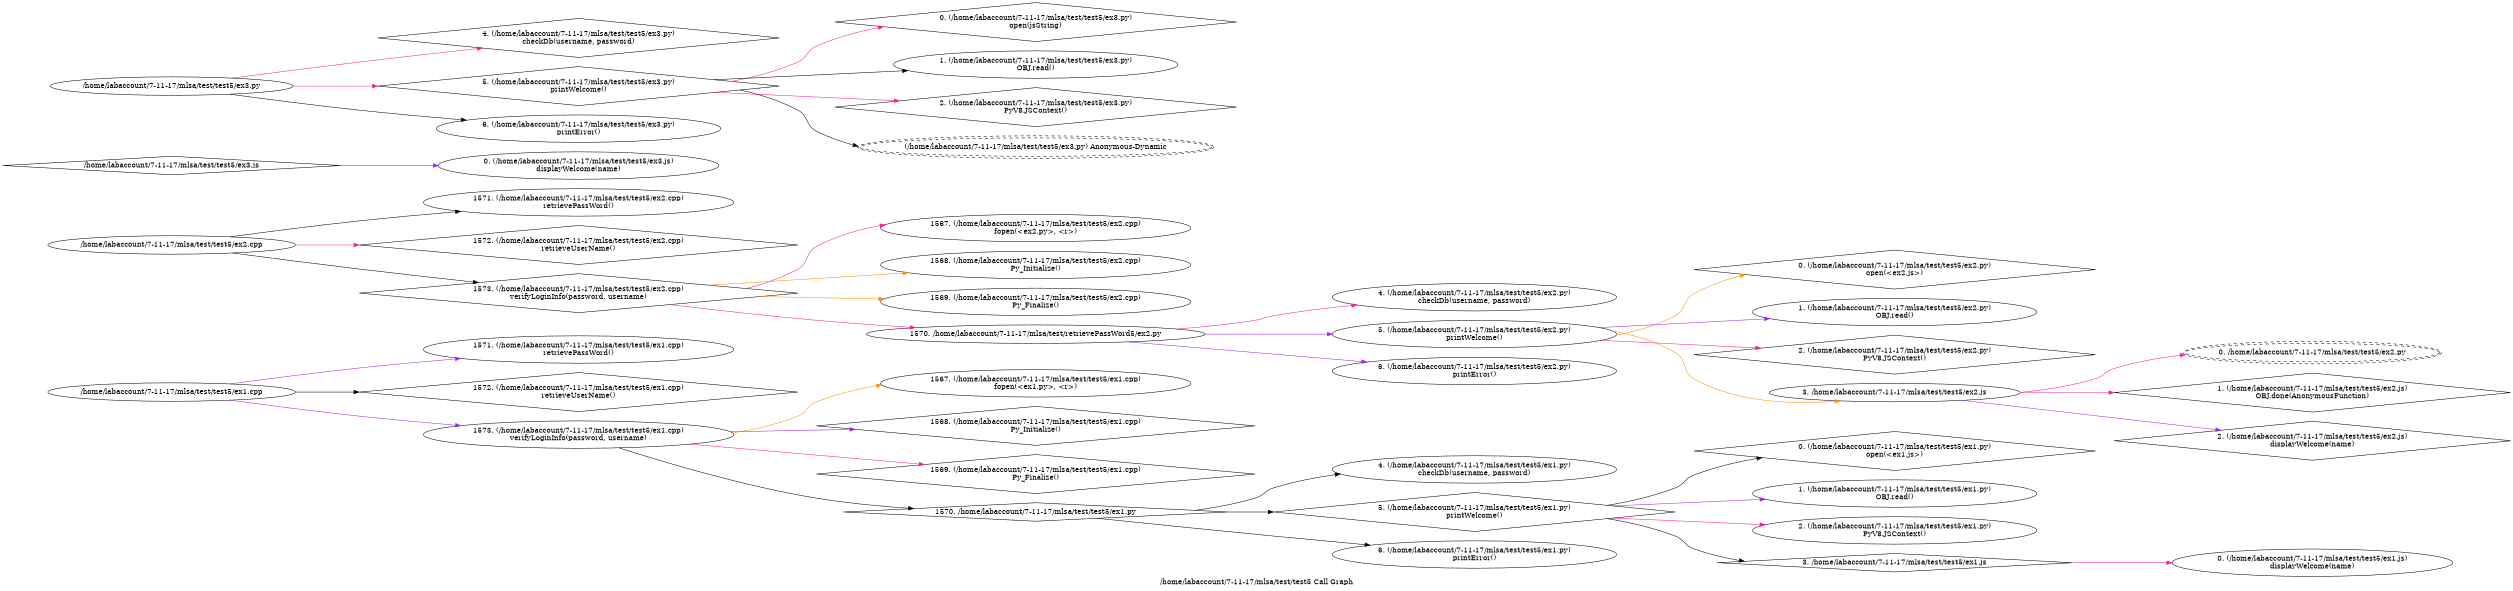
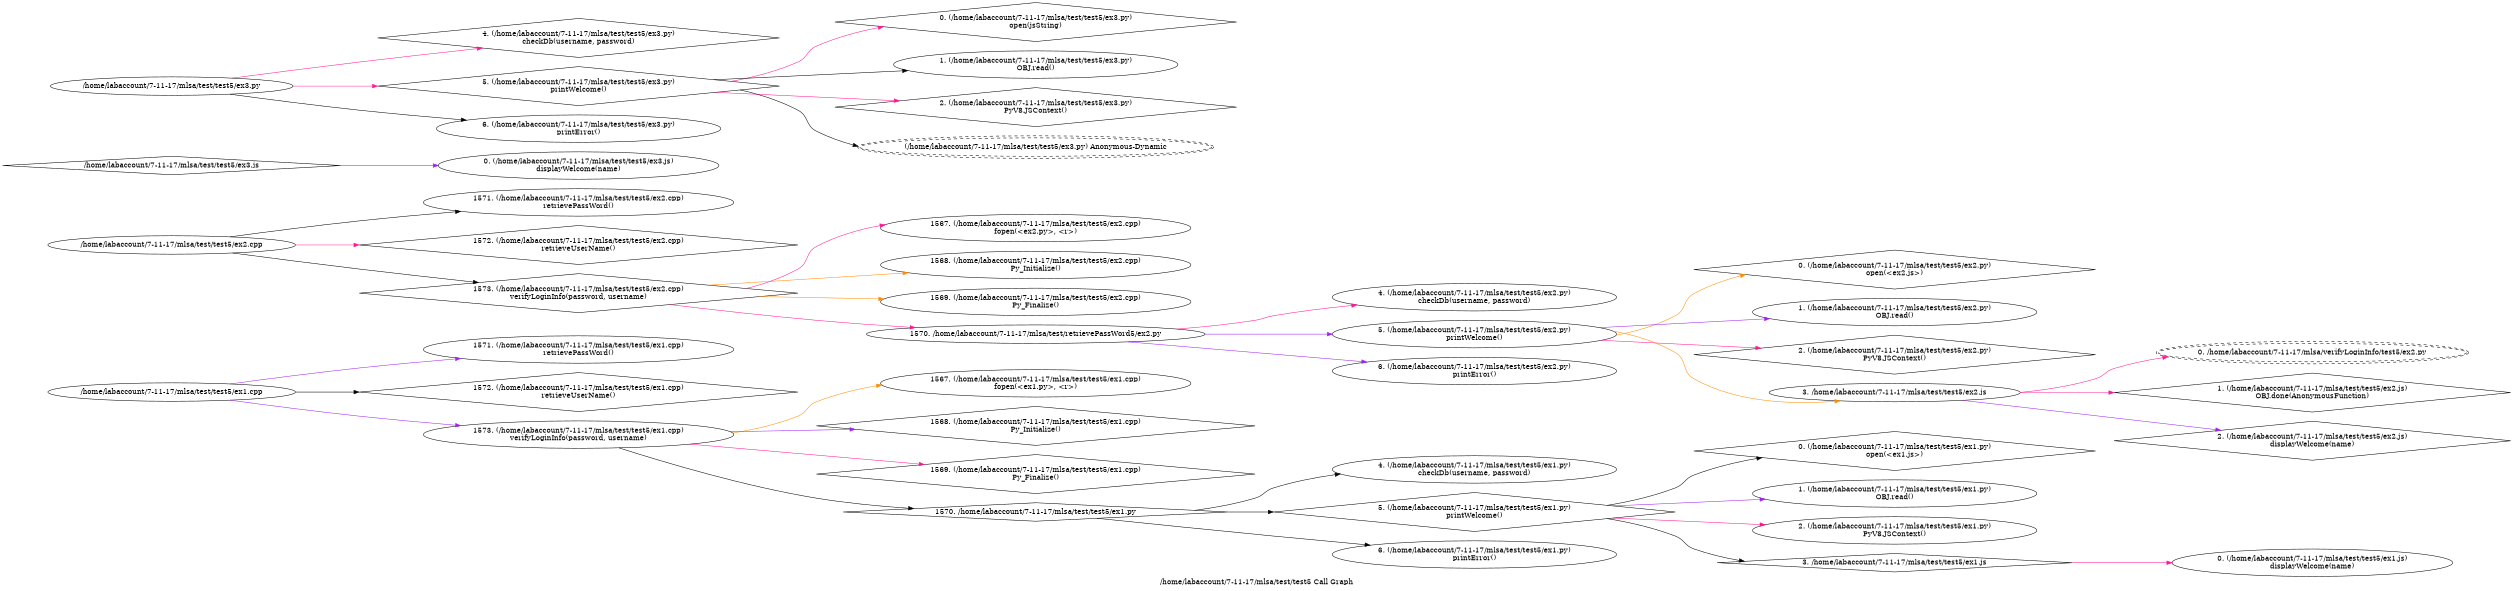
node "0. /home/labaccount/7-11-17/mlsa/test/test5/ex2.py": label "0. /home/labaccount/7-11-17/mlsa/test/test5/ex2.py" -> "0. /home/labaccount/7-11-17/mlsa/verifyLoginInfo/test5/ex2.py"
